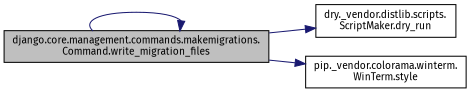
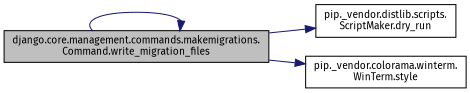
node "dry._vendor.distlib.scripts. ScriptMaker.dry_run": label "dry._vendor.distlib.scripts. ScriptMaker.dry_run" -> "pip._vendor.distlib.scripts. ScriptMaker.dry_run"
